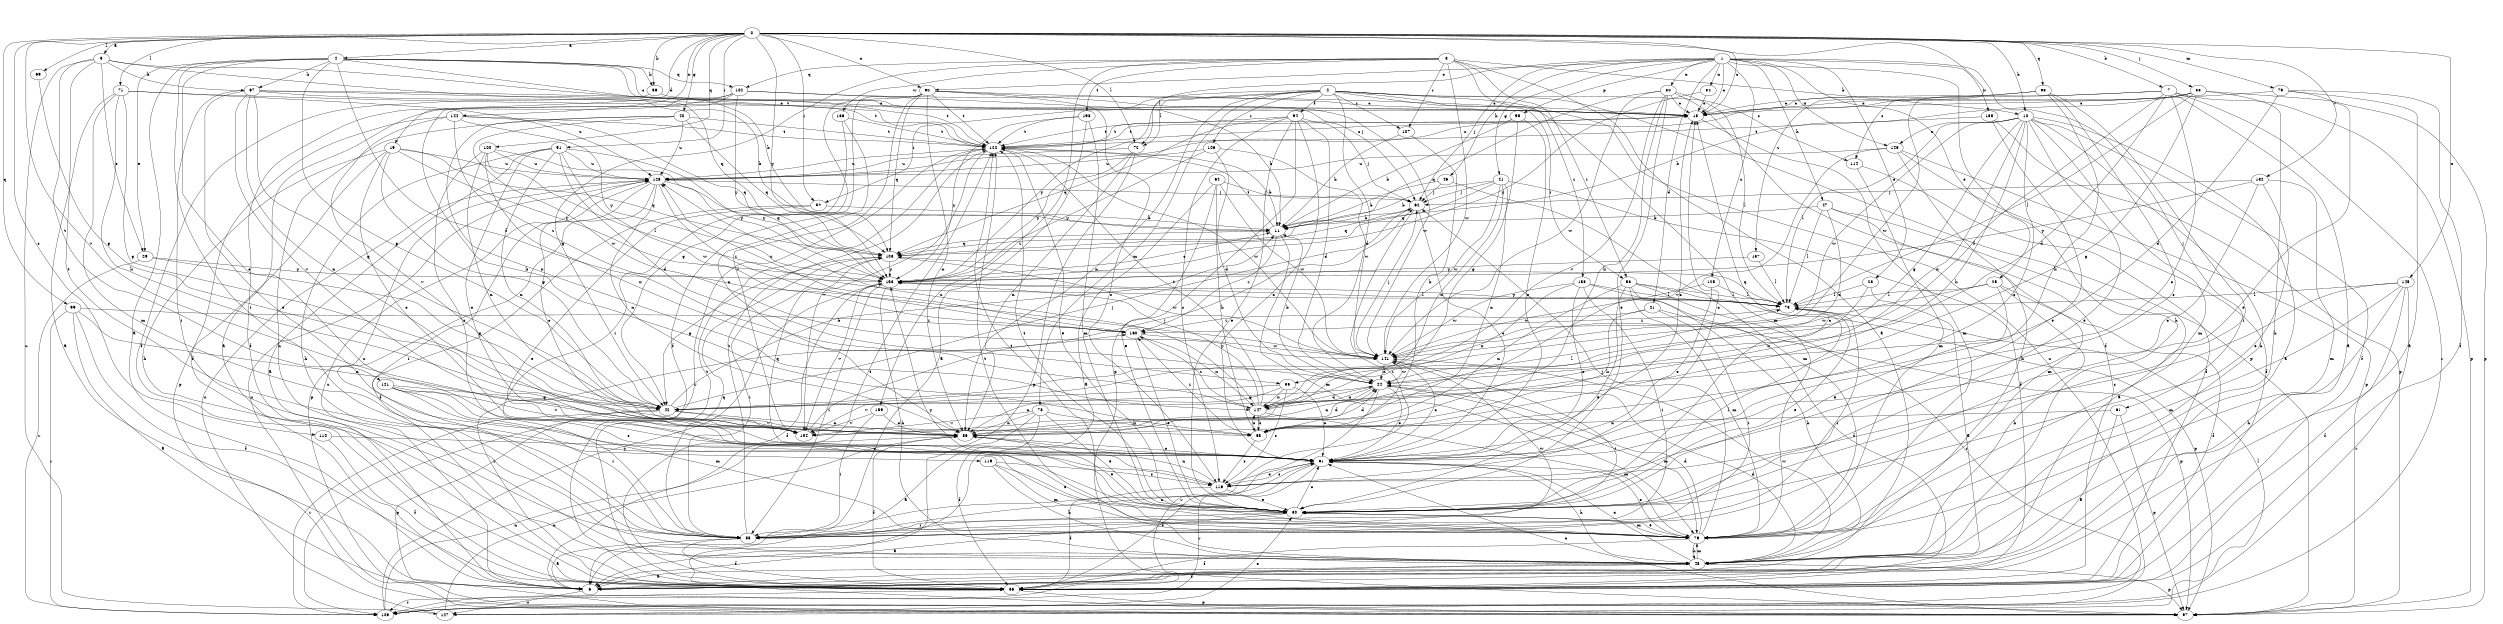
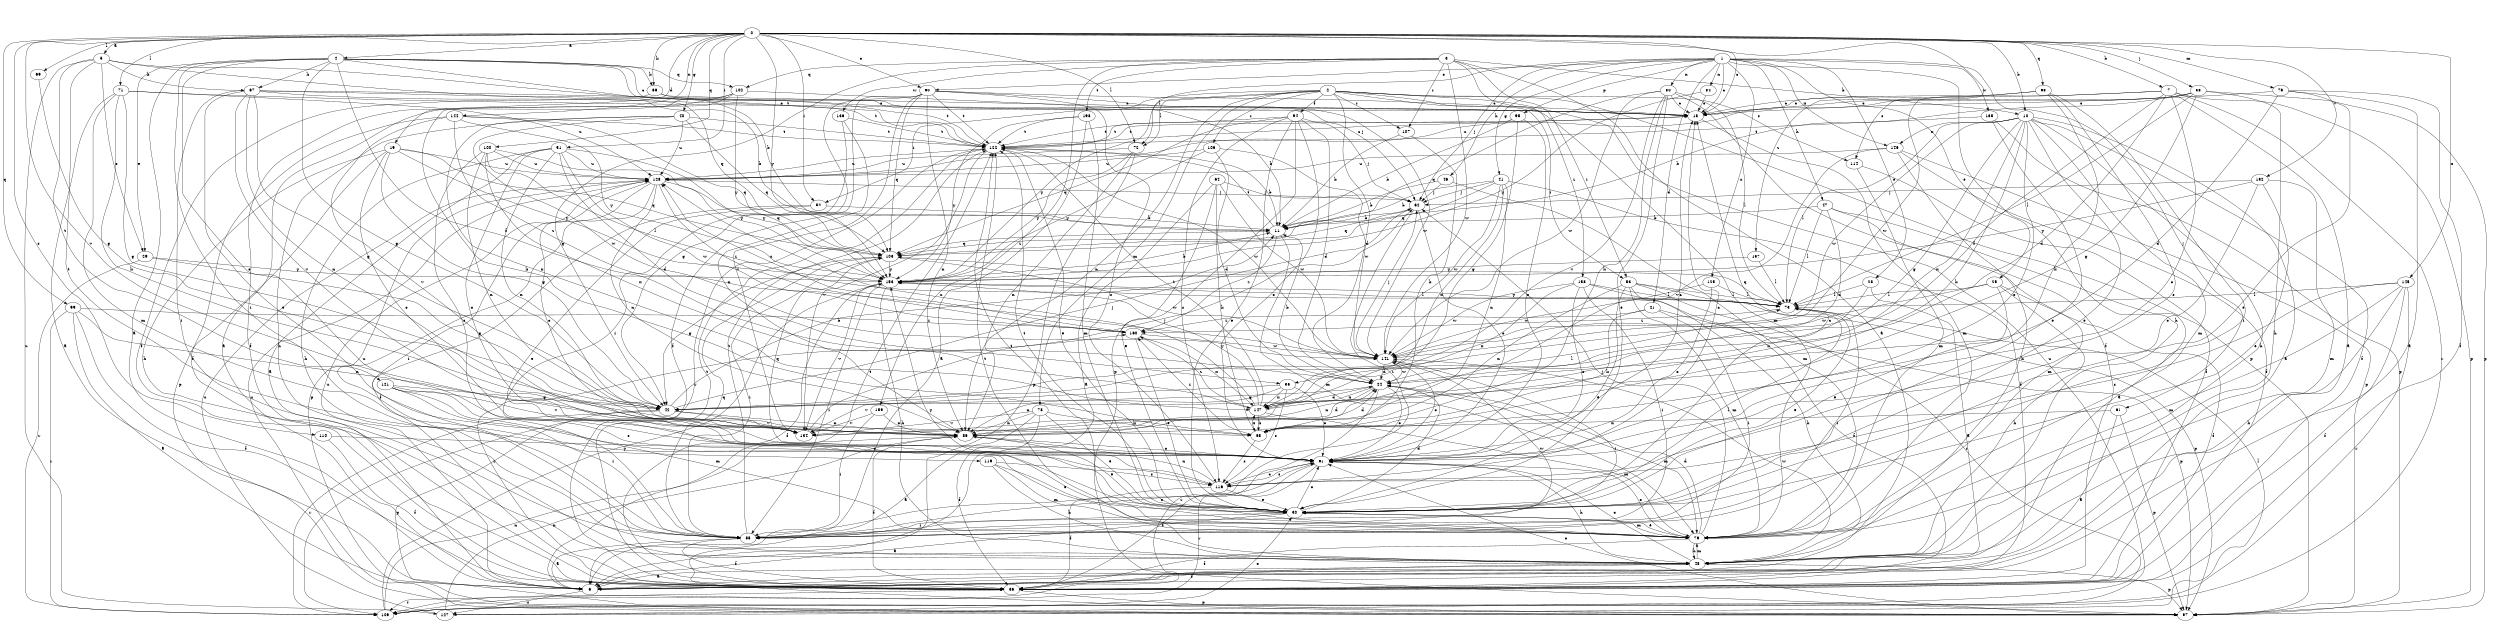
edge "102" -> "18": now "66" -> "18"
edge "153" -> "11": label "c" -> "b"
edge "48" -> "24": now "30" -> "24"
